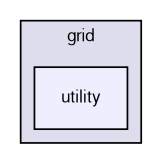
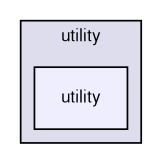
cluster "grid": label "grid" -> "utility"
